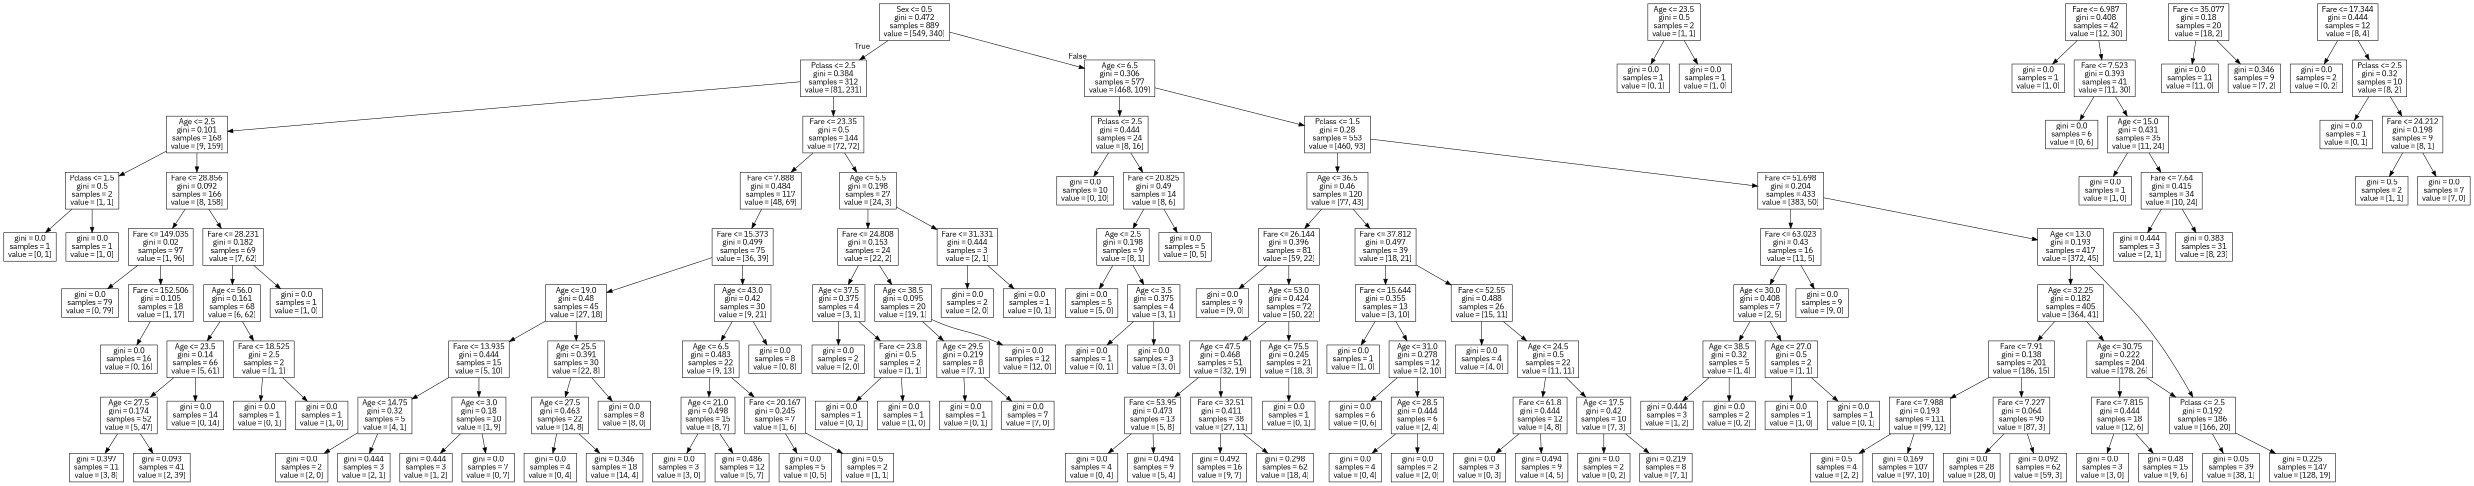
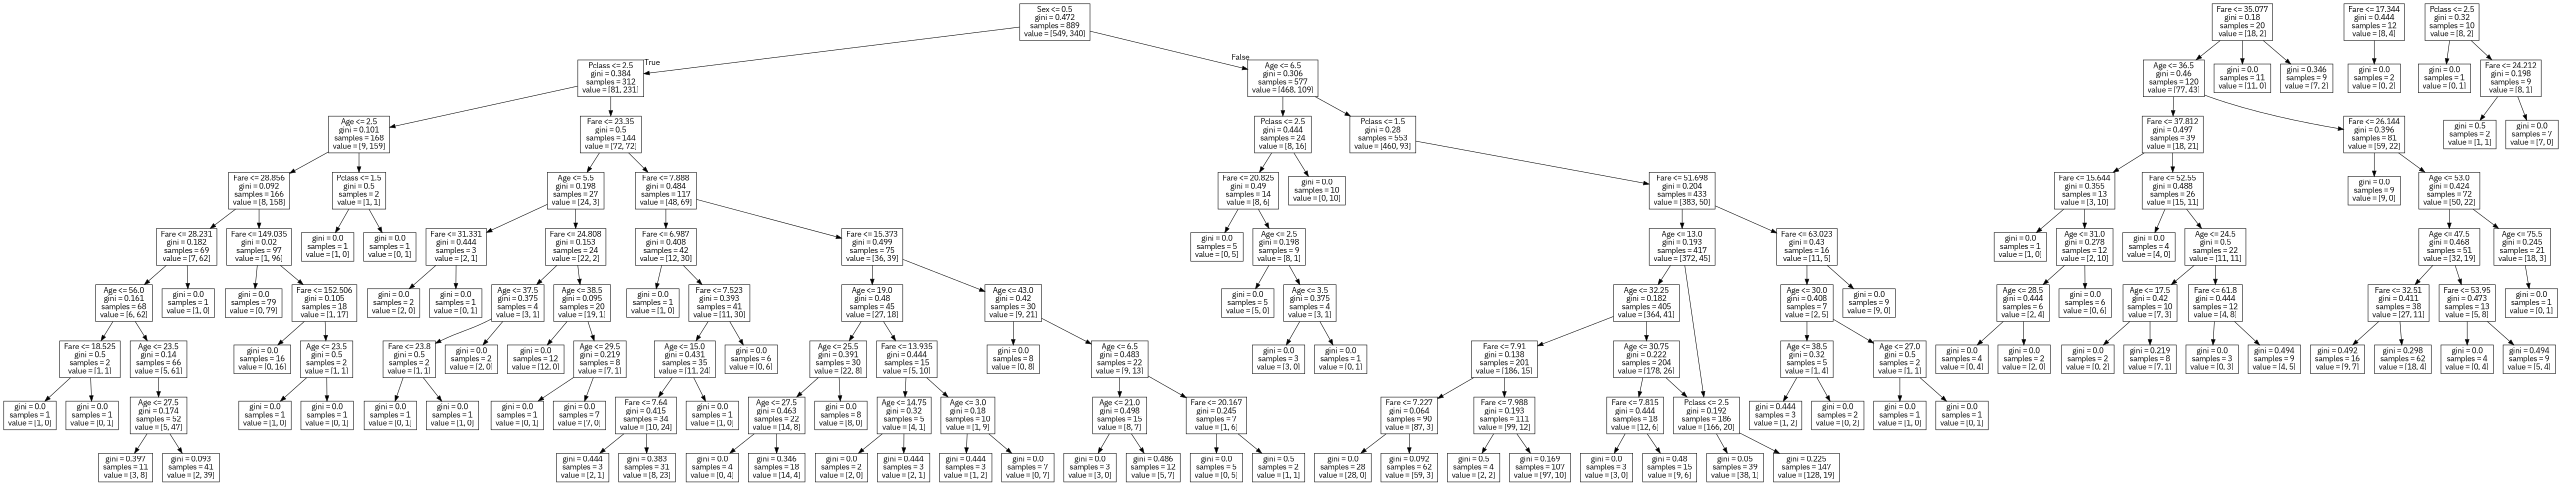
edge "Fare <= 17.344 gini = 0.444 samples = 12 value = [8, 4]" -> "Pclass <= 2.5 gini = 0.32 samples = 10 value = [8, 2]": removed
edge "Pclass <= 1.5 gini = 0.28 samples = 553 value = [460, 93]" -> "Age <= 36.5 gini = 0.46 samples = 120 value = [77, 43]": now "Fare <= 35.077 gini = 0.18 samples = 20 value = [18, 2]" -> "Age <= 36.5 gini = 0.46 samples = 120 value = [77, 43]"
edge "Fare <= 7.888 gini = 0.484 samples = 117 value = [48, 69]" -> "Fare <= 6.987 gini = 0.408 samples = 42 value = [12, 30]": added
edge "Fare <= 152.506 gini = 0.105 samples = 18 value = [1, 17]" -> "Age <= 23.5 gini = 0.5 samples = 2 value = [1, 1]": added
node "Fare <= 18.525 gini = 2.5 samples = 2 value = [1, 1]": label "Fare <= 18.525 gini = 2.5 samples = 2 value = [1, 1]" -> "Fare <= 18.525 gini = 0.5 samples = 2 value = [1, 1]"
node "gini = 0.0 samples = 14 value = [0, 14]": removed
